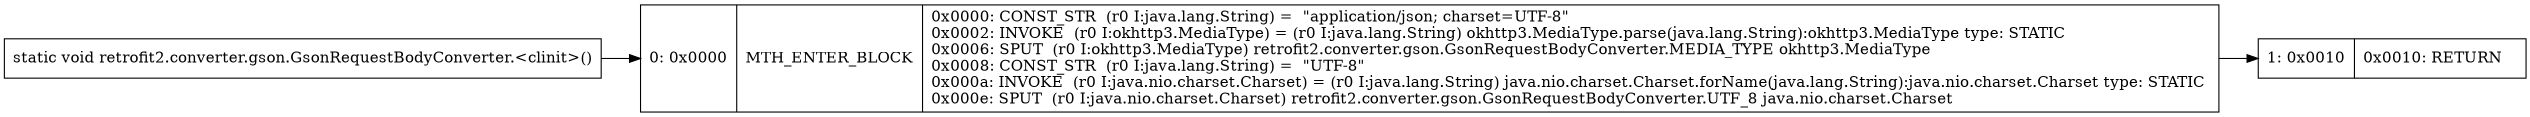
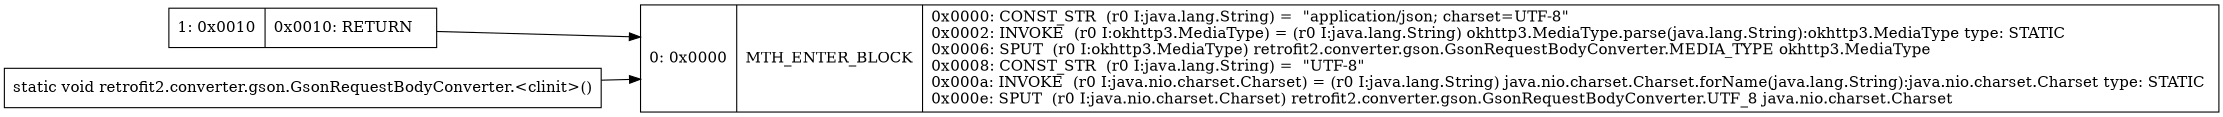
edge "0: 0x0000" -> "1: 0x0010": reversed
